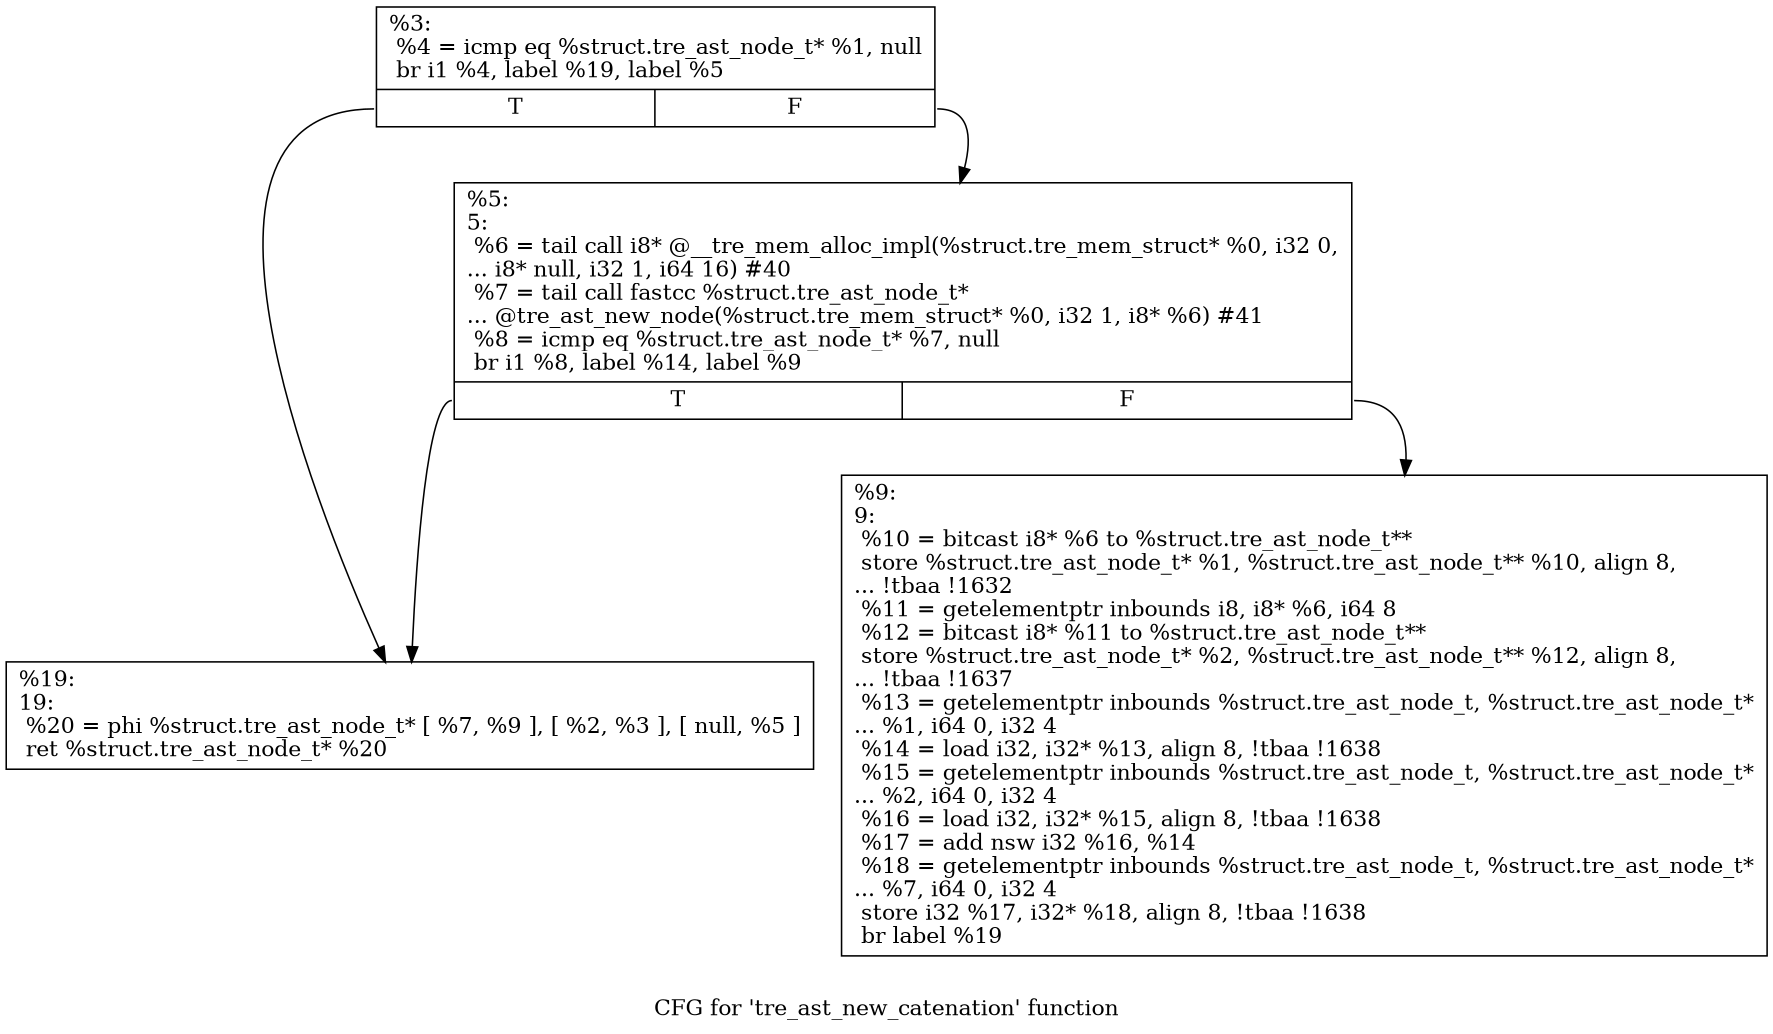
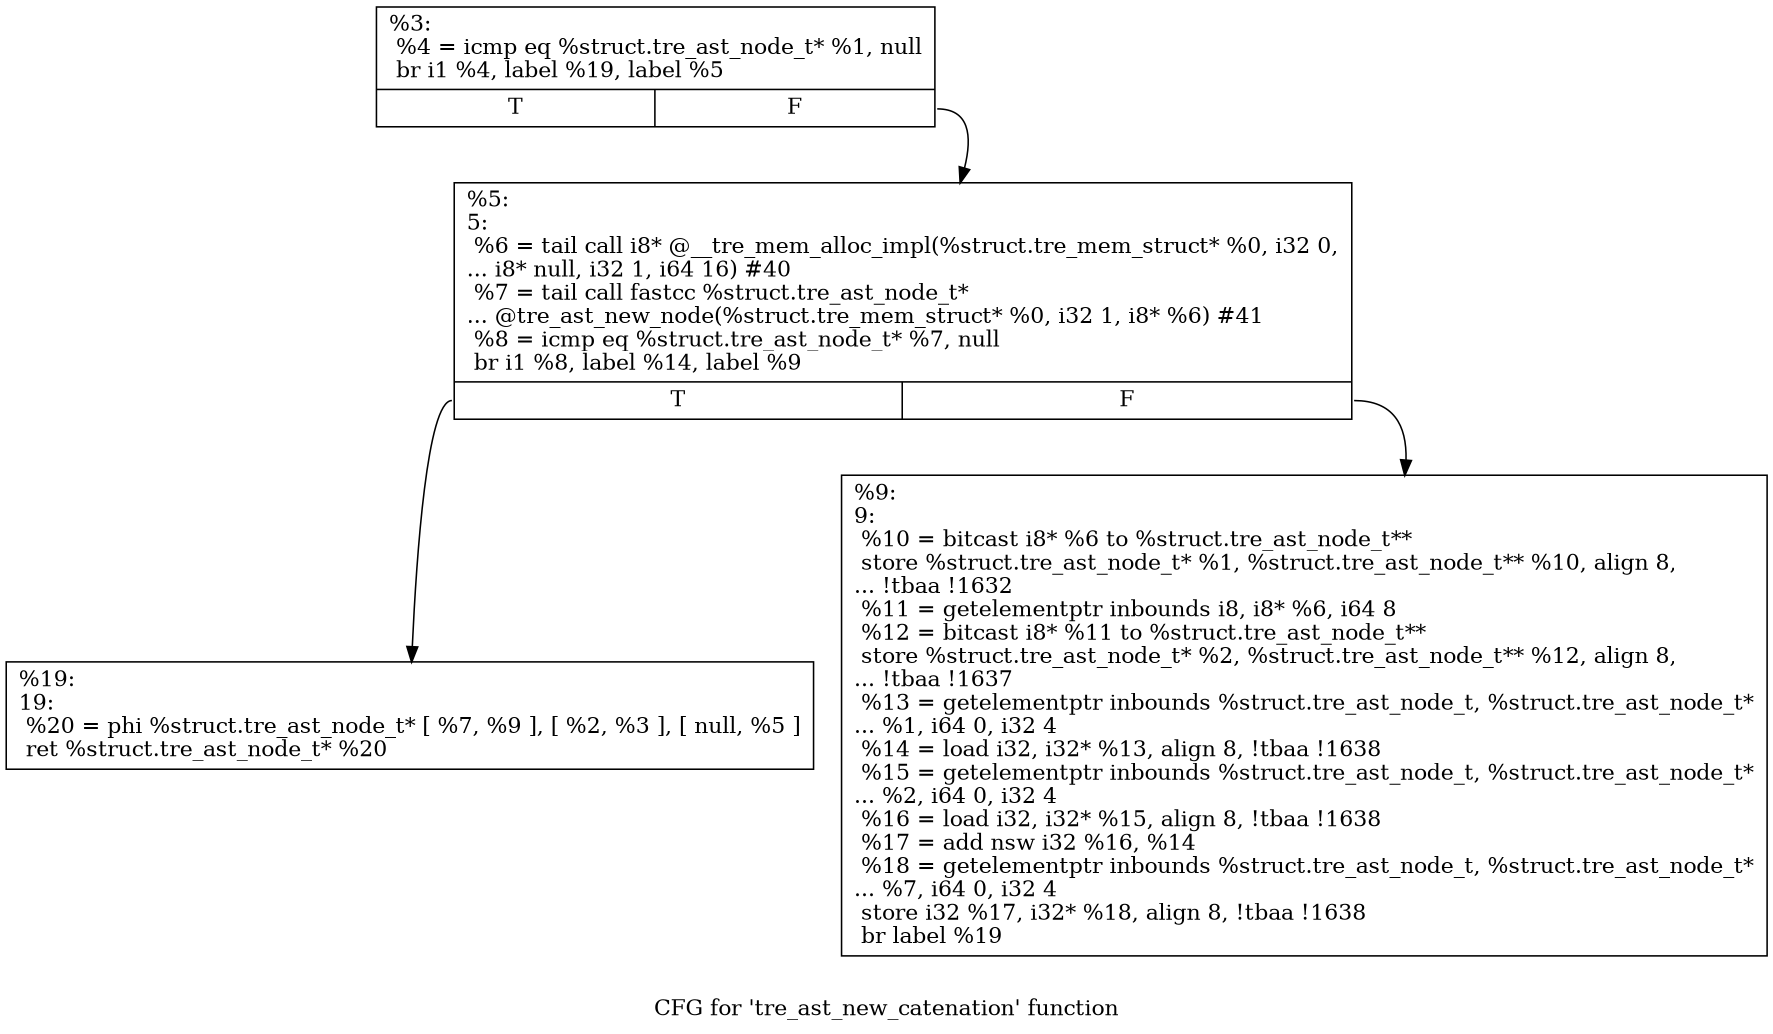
edge "%3:" -> "%19:": removed
